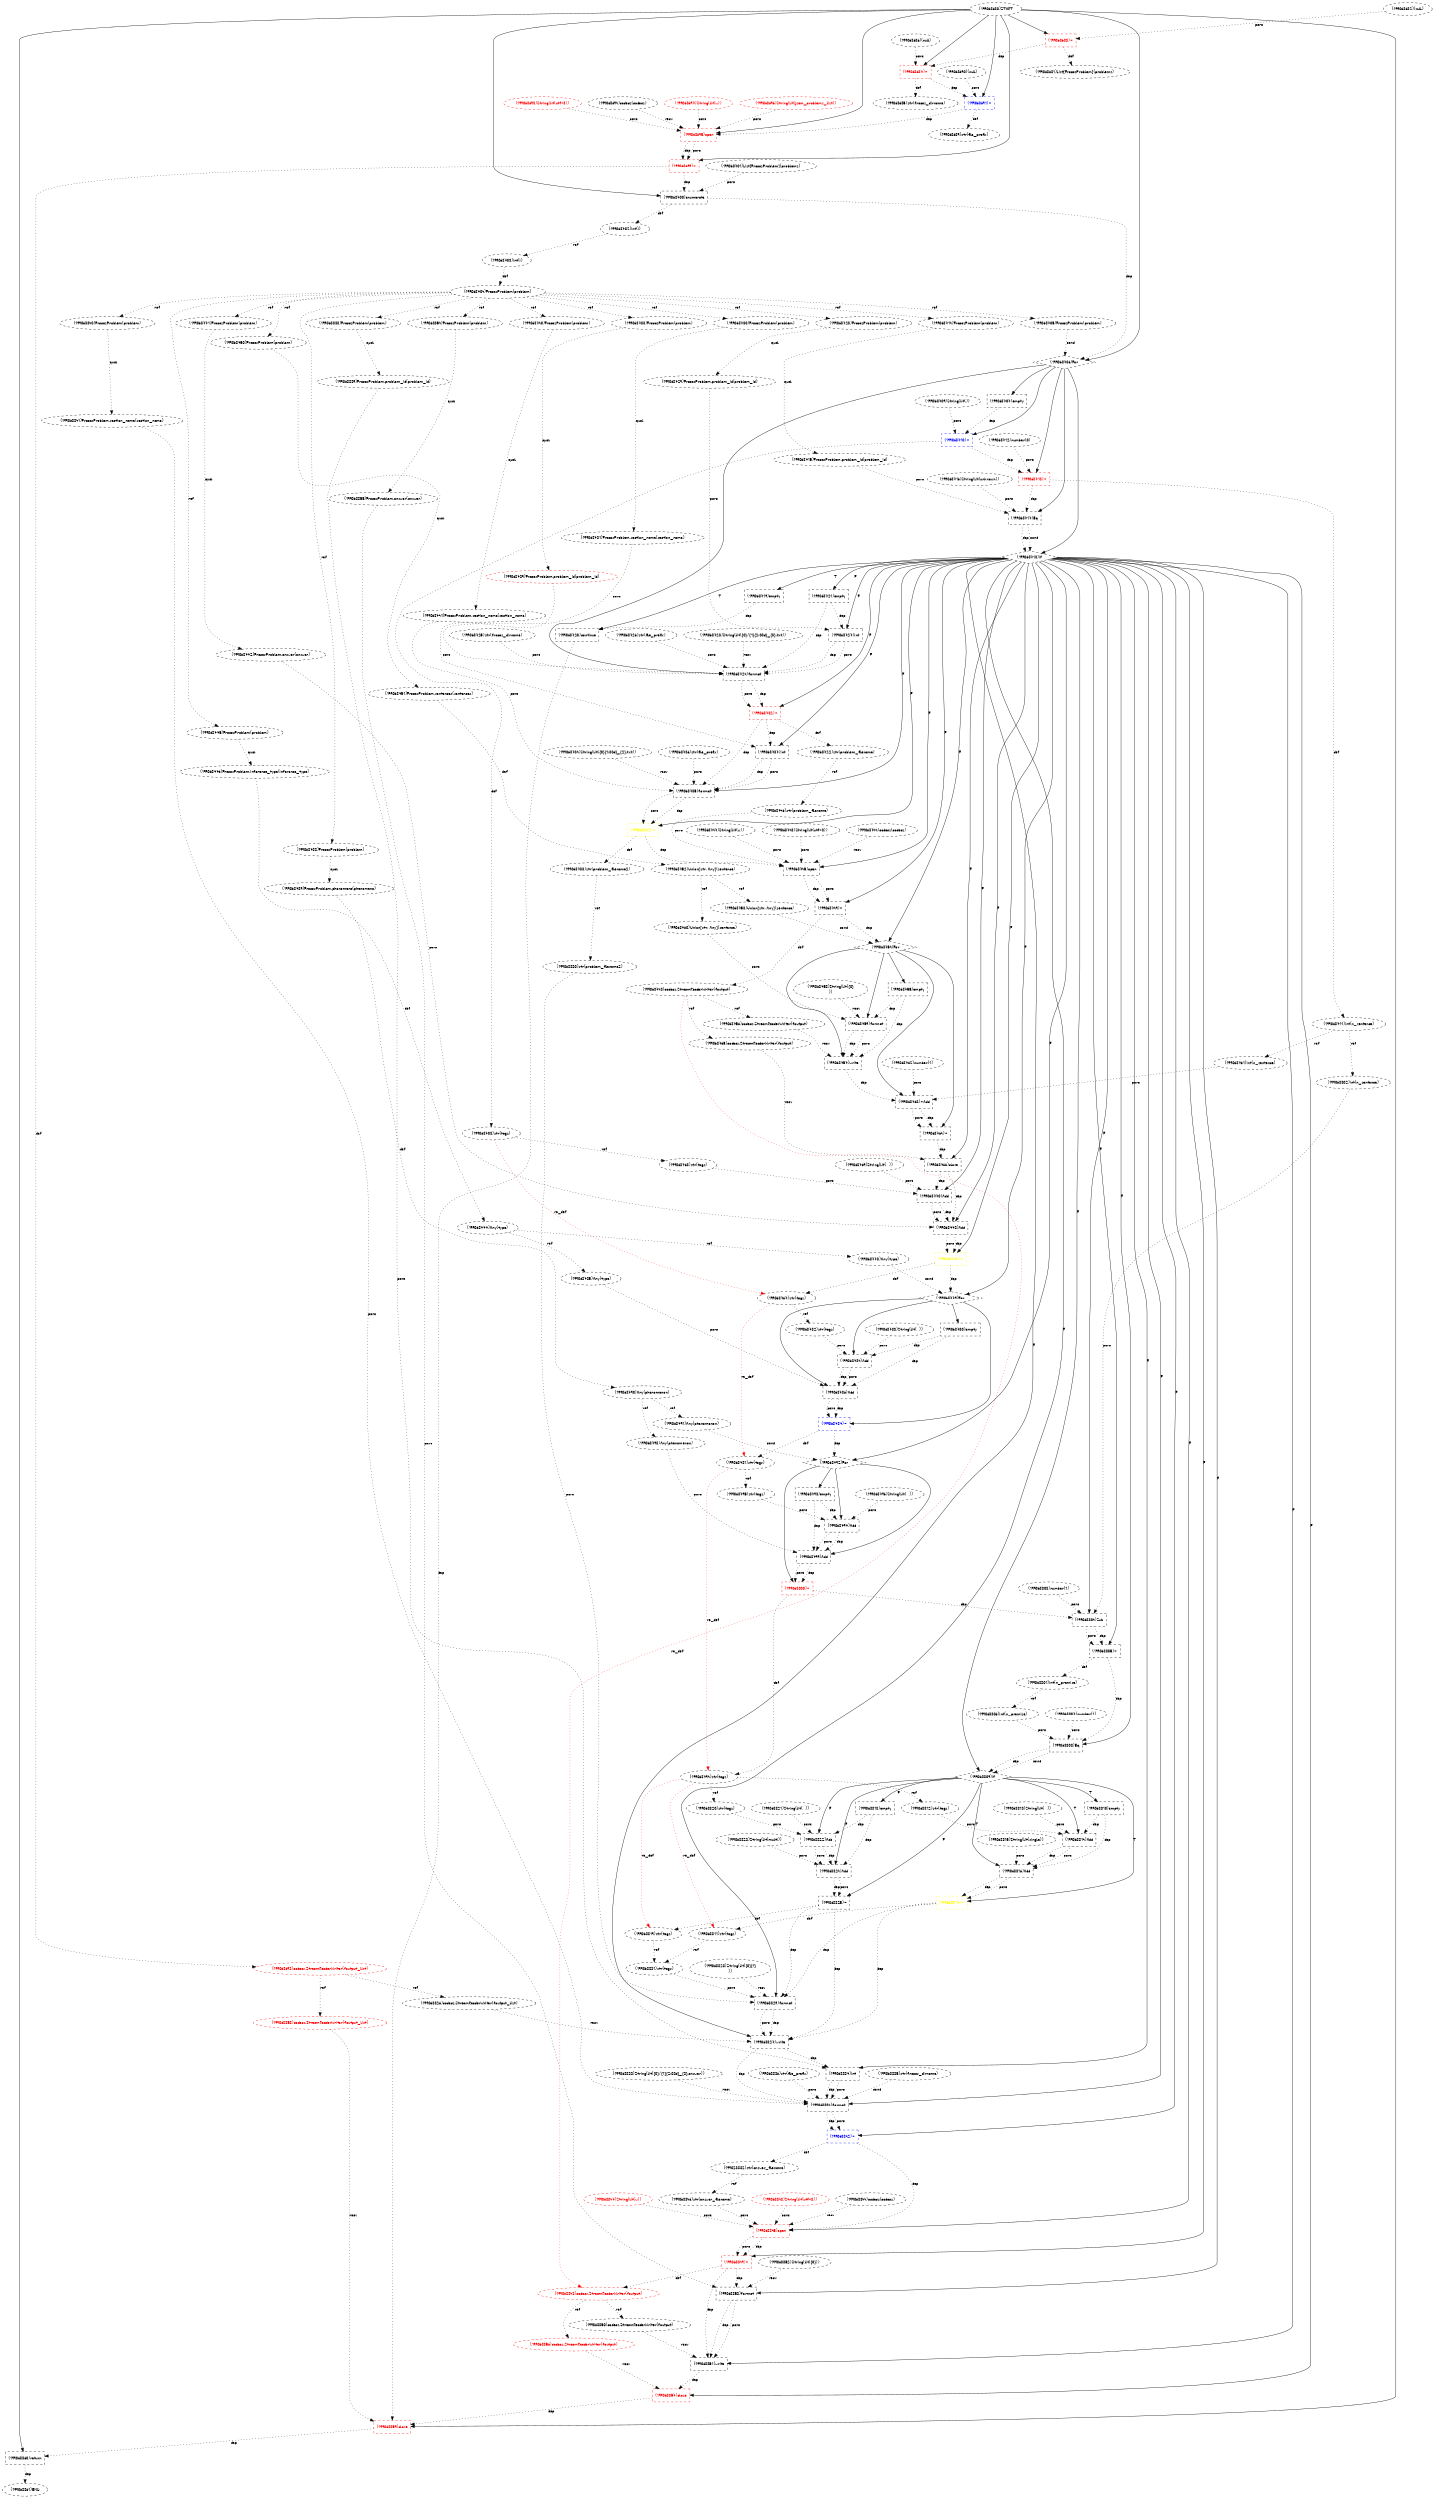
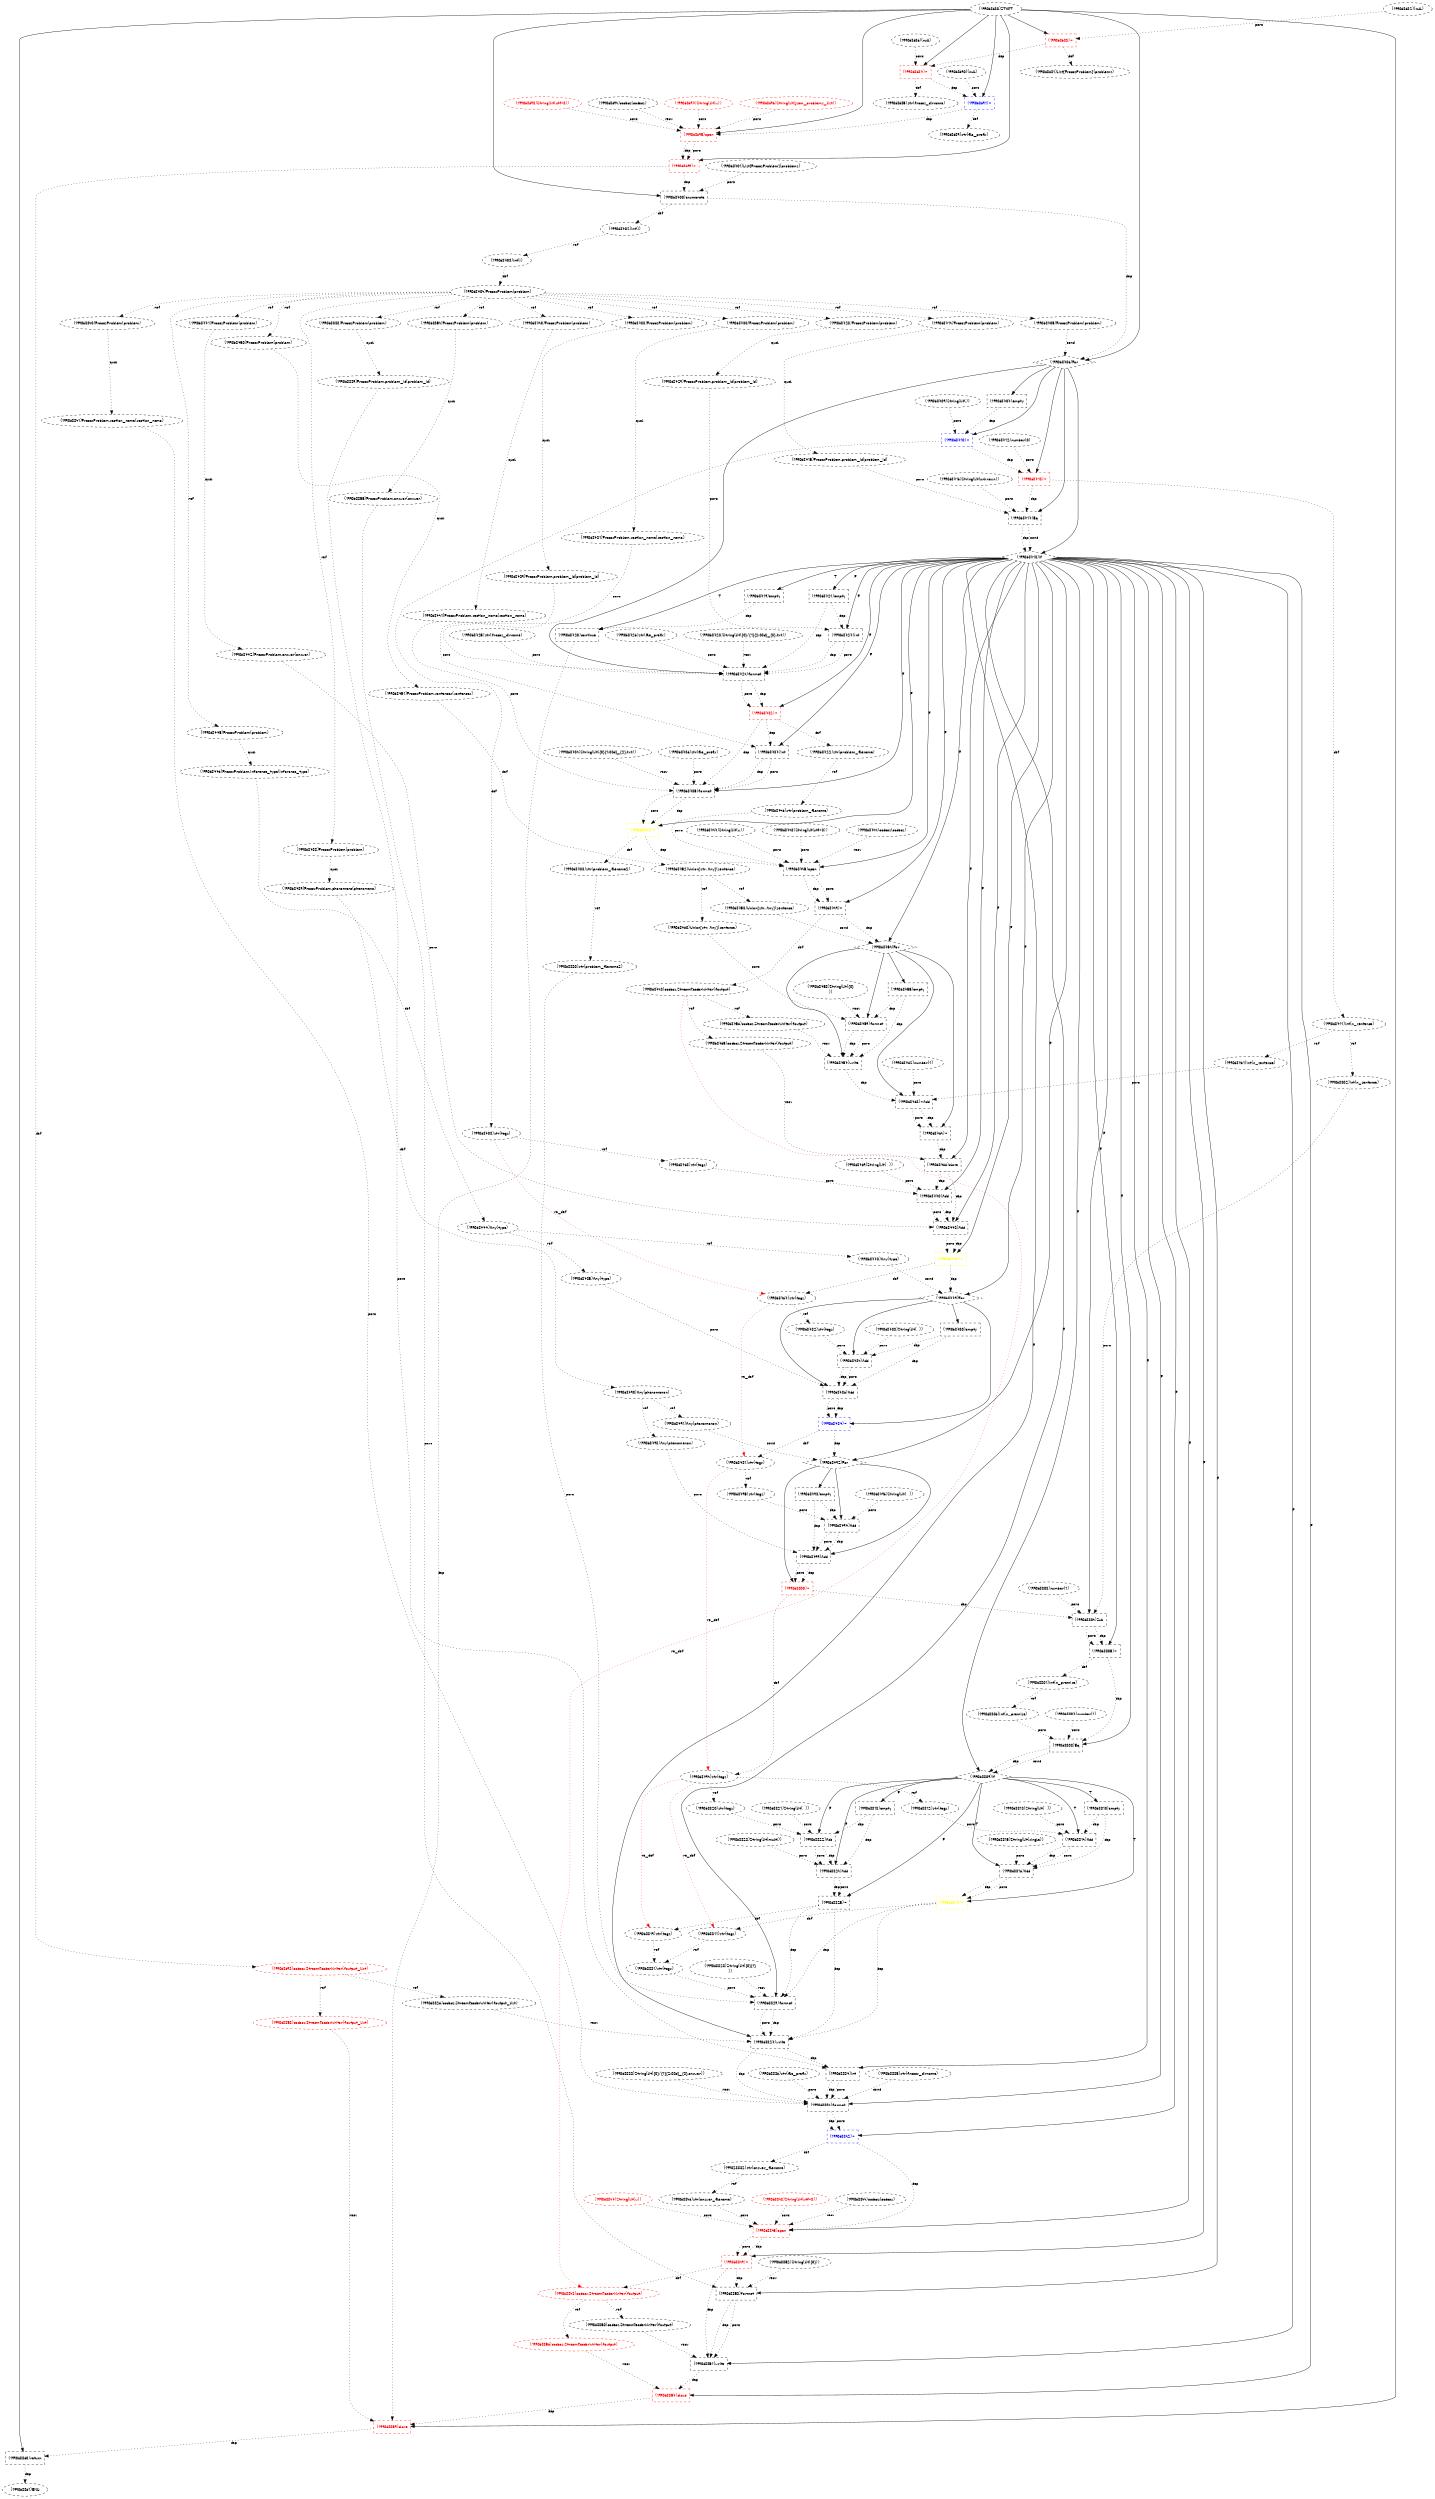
node "(199068739)FracasProblem.problem_id(problem_id)": color red -> black
